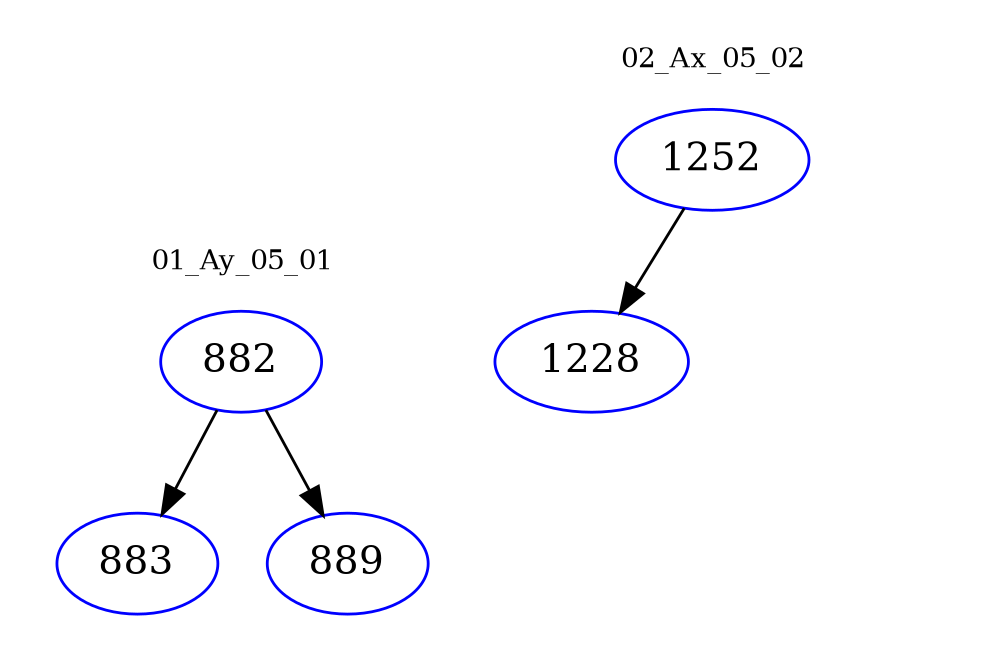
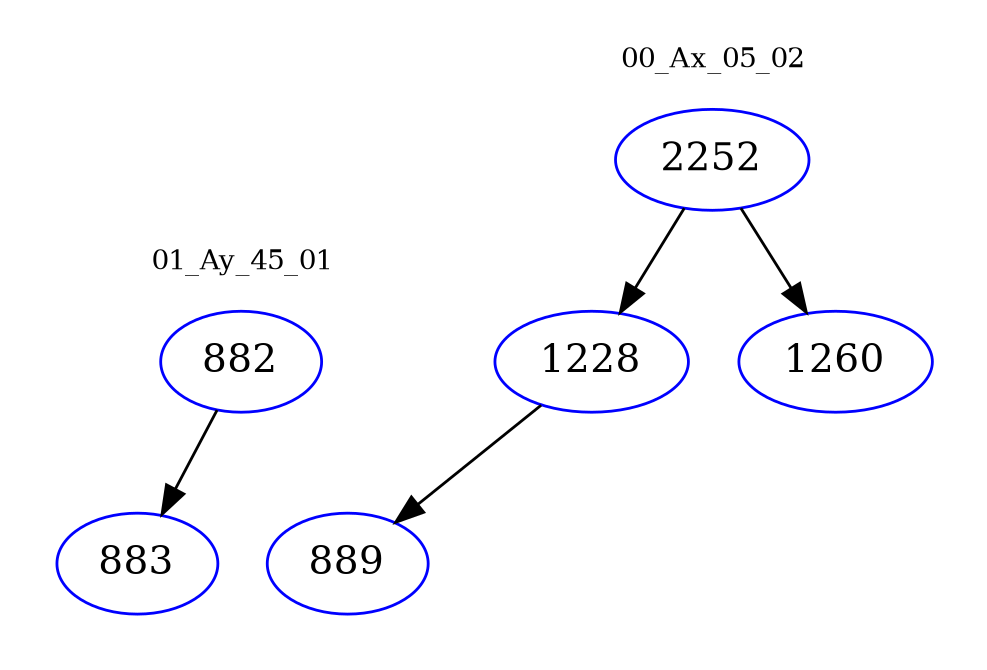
cluster "02_Ax_05_02": label "02_Ax_05_02" -> "00_Ax_05_02"
node "1252": label "1252" -> "2252"
cluster "01_Ay_05_01": label "01_Ay_05_01" -> "01_Ay_45_01"
node "1260": added
edge "882" -> "889": now "1228" -> "889"
